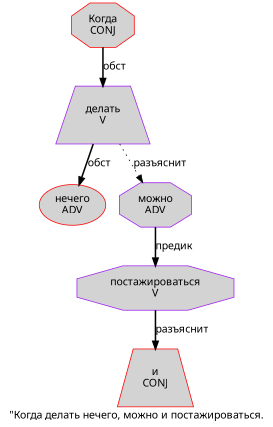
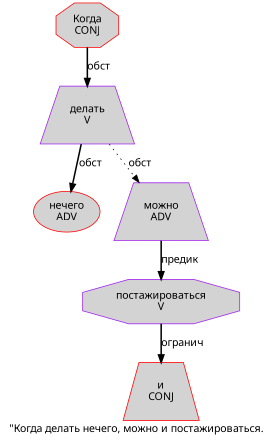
edge "делать V" -> "можно ADV": label "разъяснит" -> "обст"
node "можно ADV": shape octagon -> trapezium
edge "постажироваться V" -> "и CONJ": label "разъяснит" -> "огранич"
